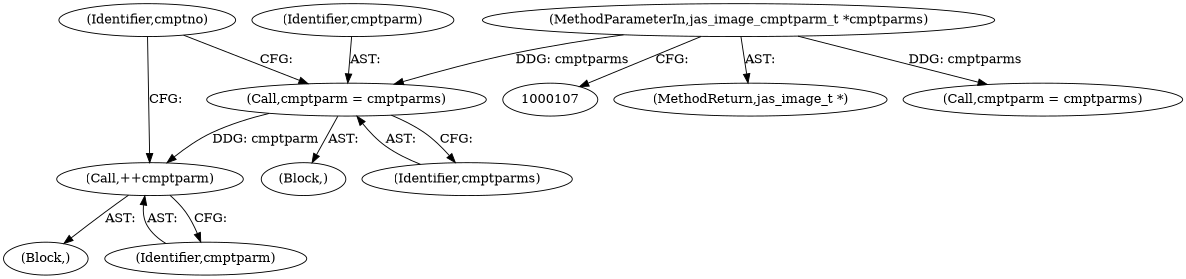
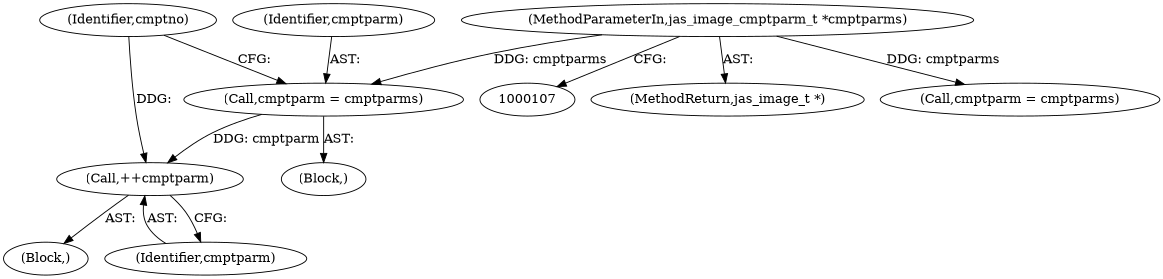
edge "(Identifier,cmptno)" -> "(Call,++cmptparm)": label "CFG: " -> "DDG: "
node "(Identifier,cmptparms)": removed
